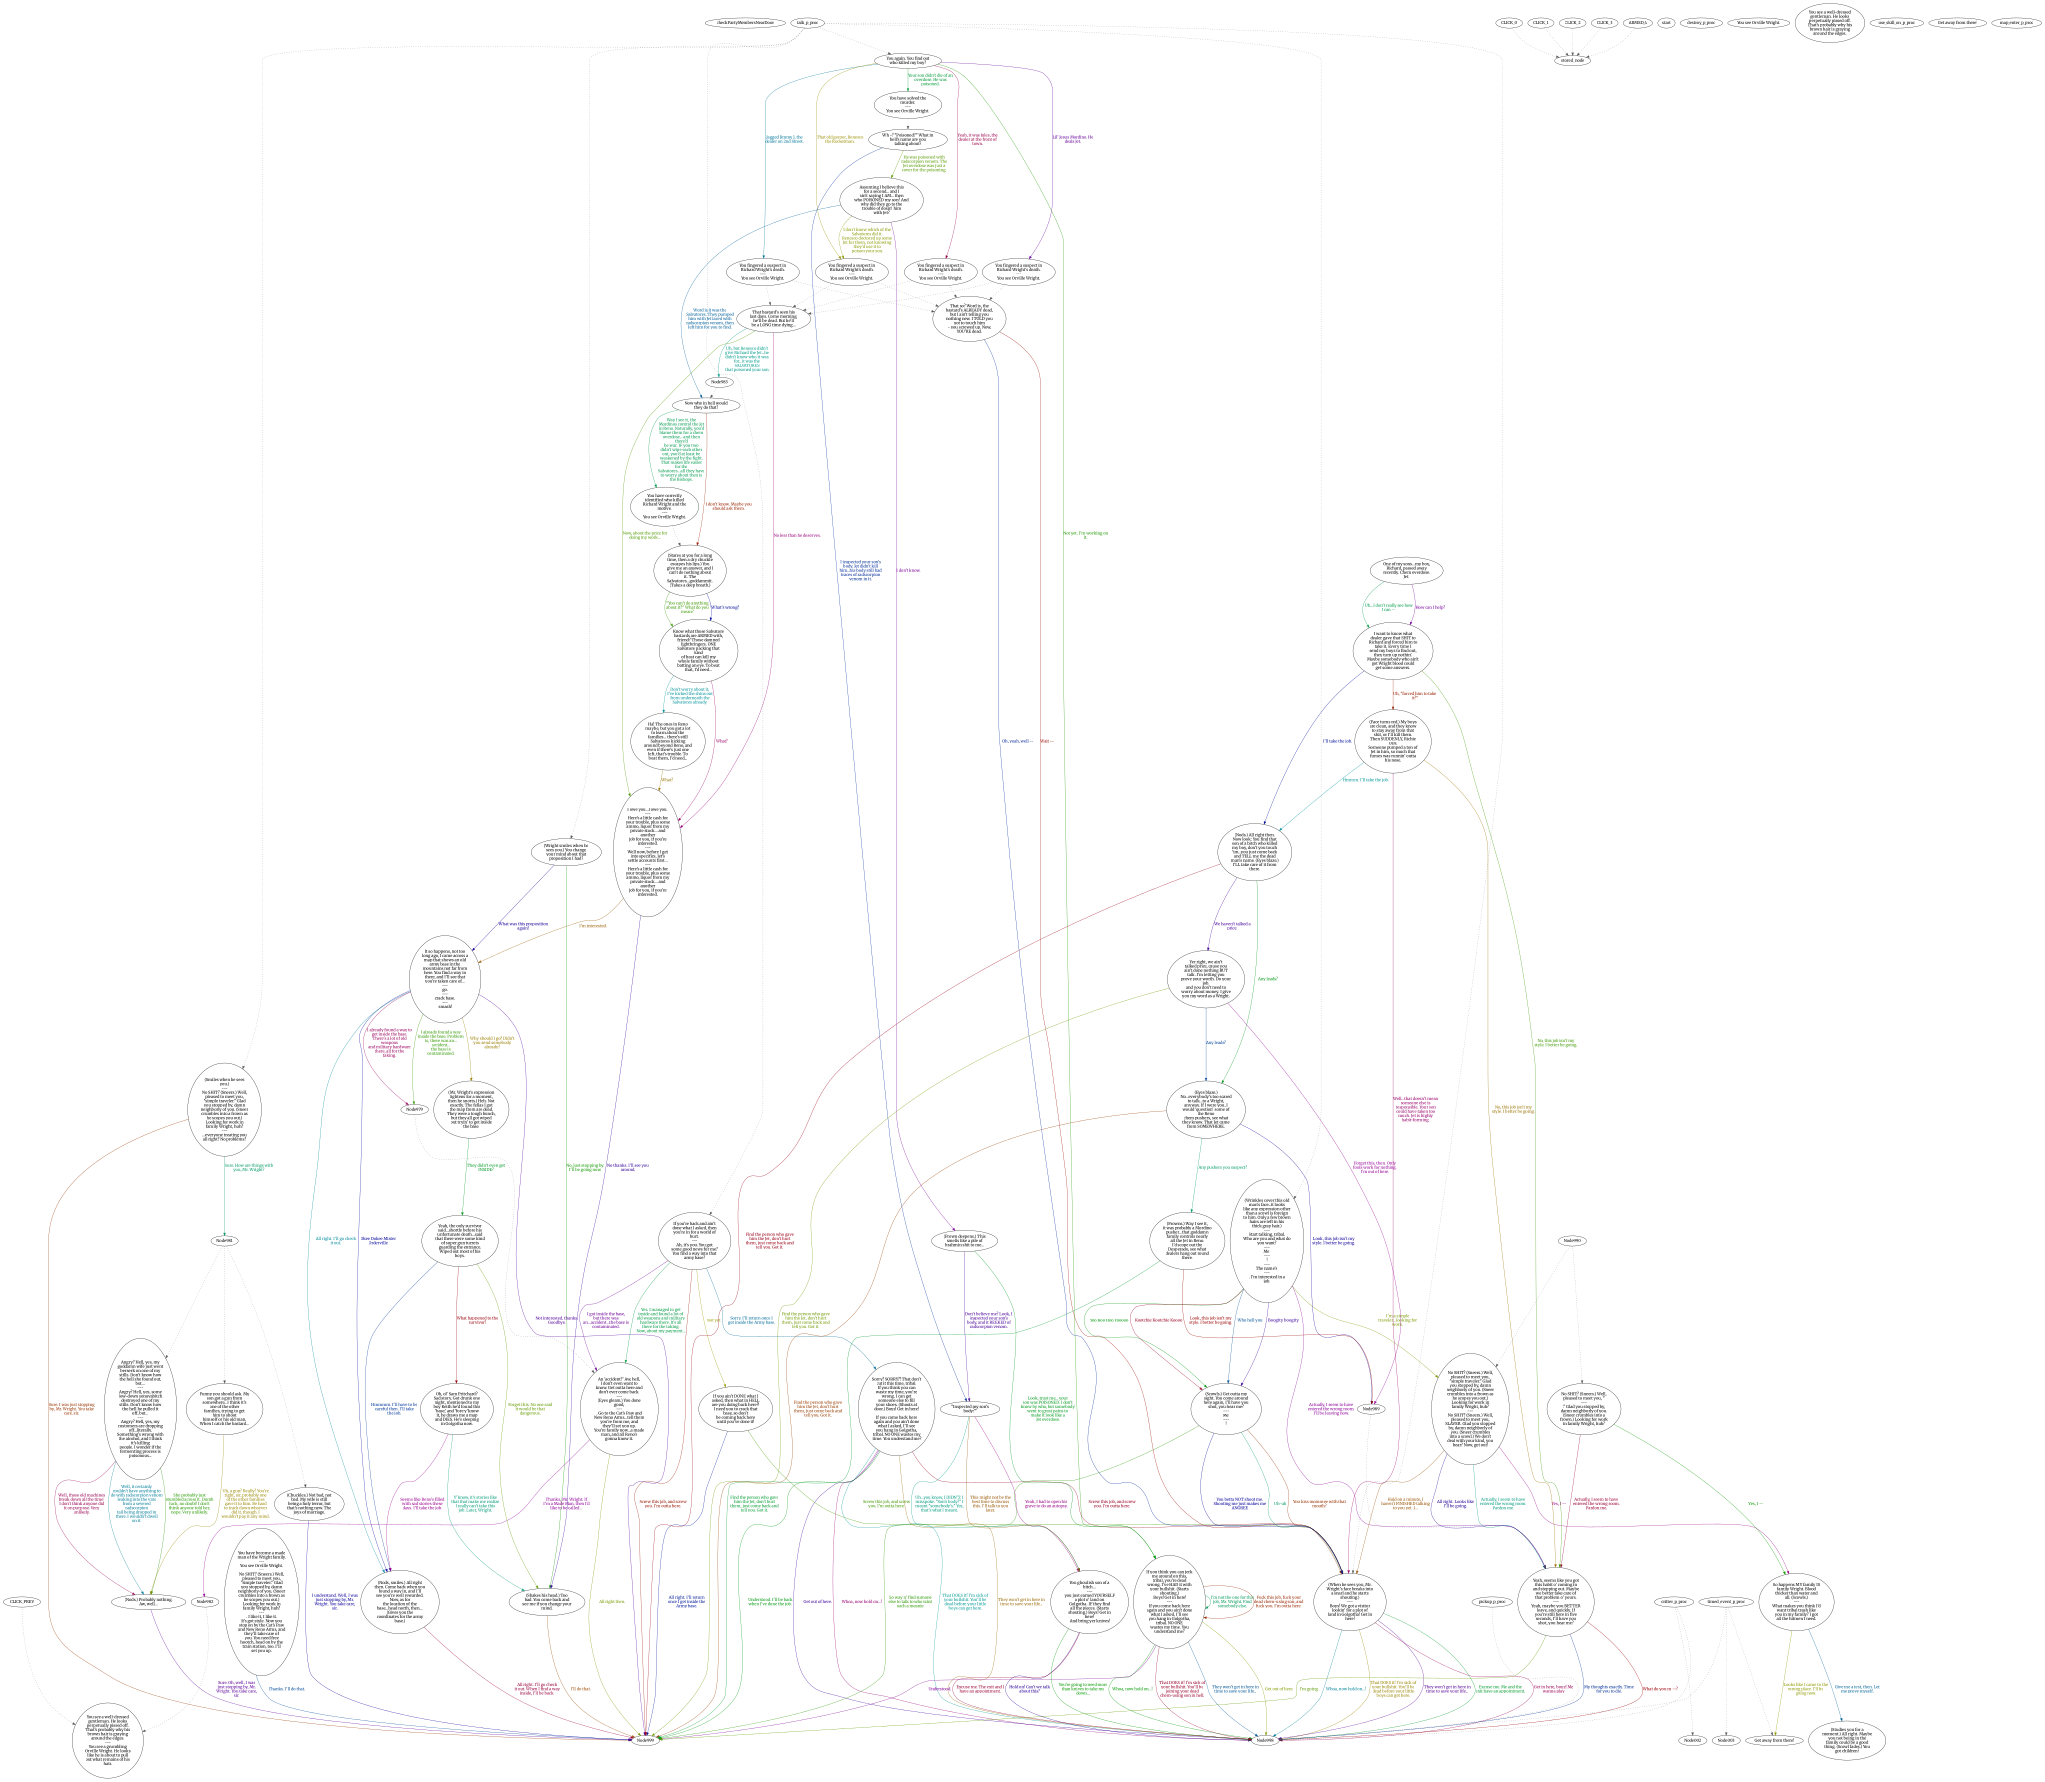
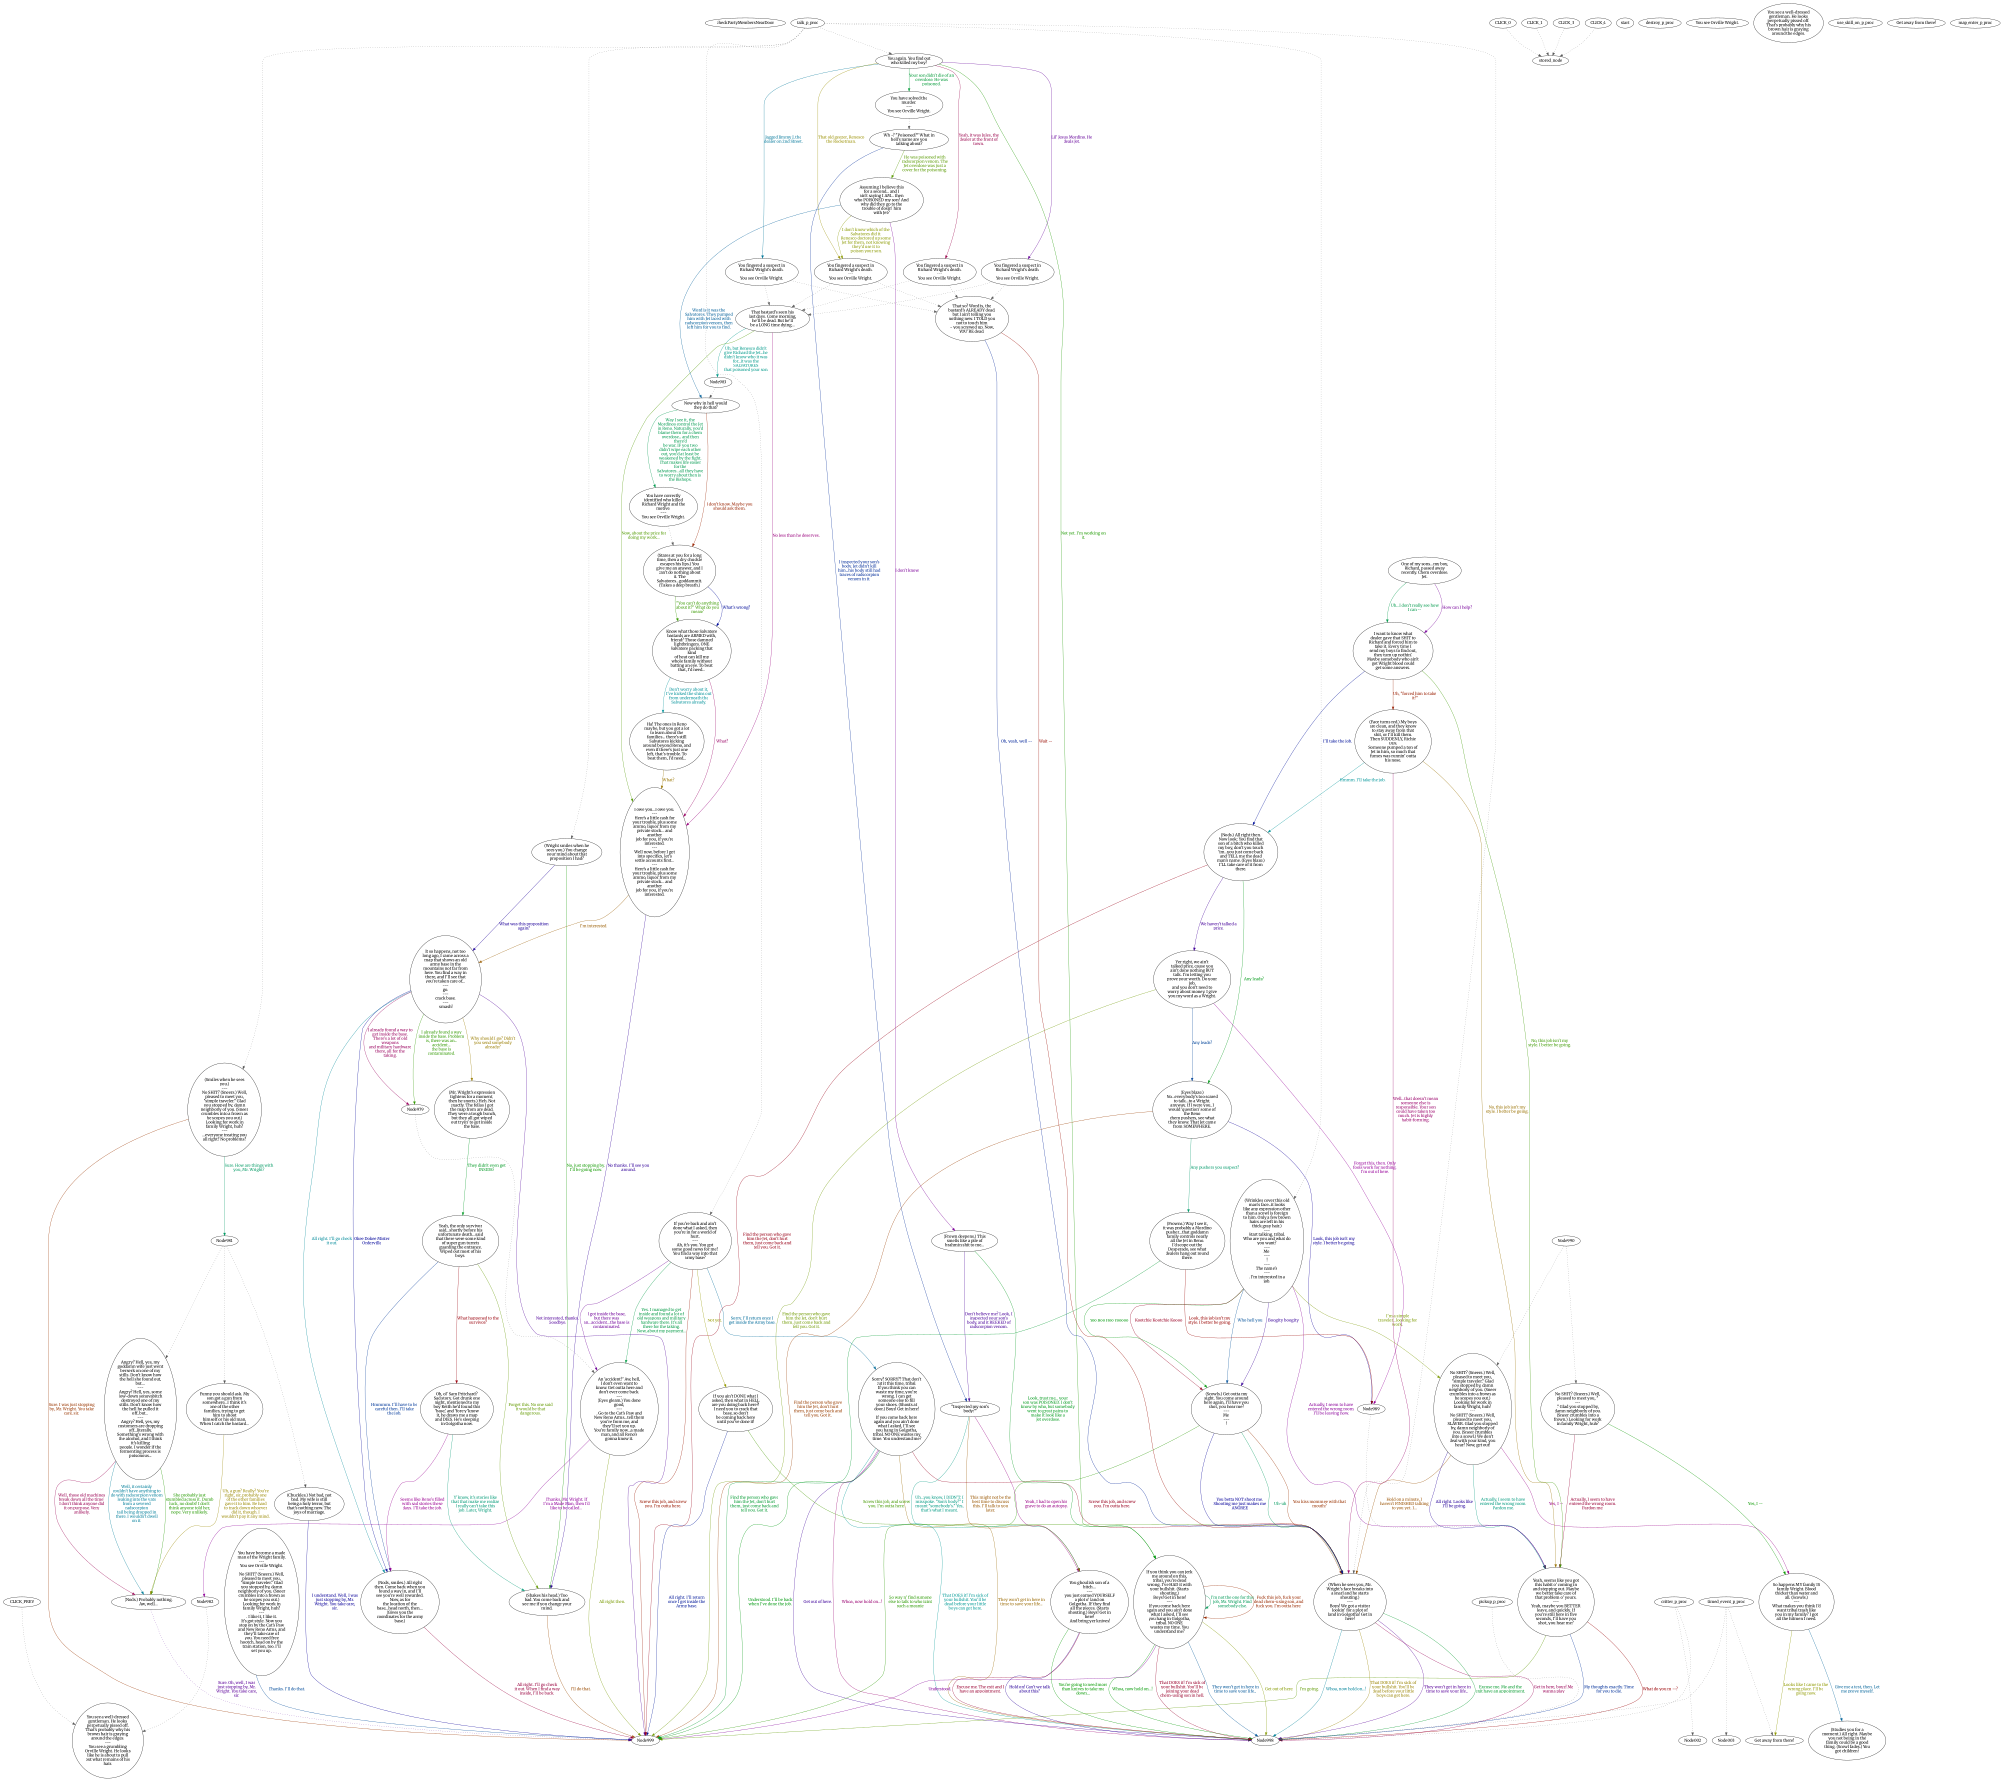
node "CLICK_2": removed
node "ARMED_4": label "ARMED_4" -> "CLICK_4"
edge "(Nods.) Probably nothing. Aw, well…" -> "Node999": style solid -> dotted
